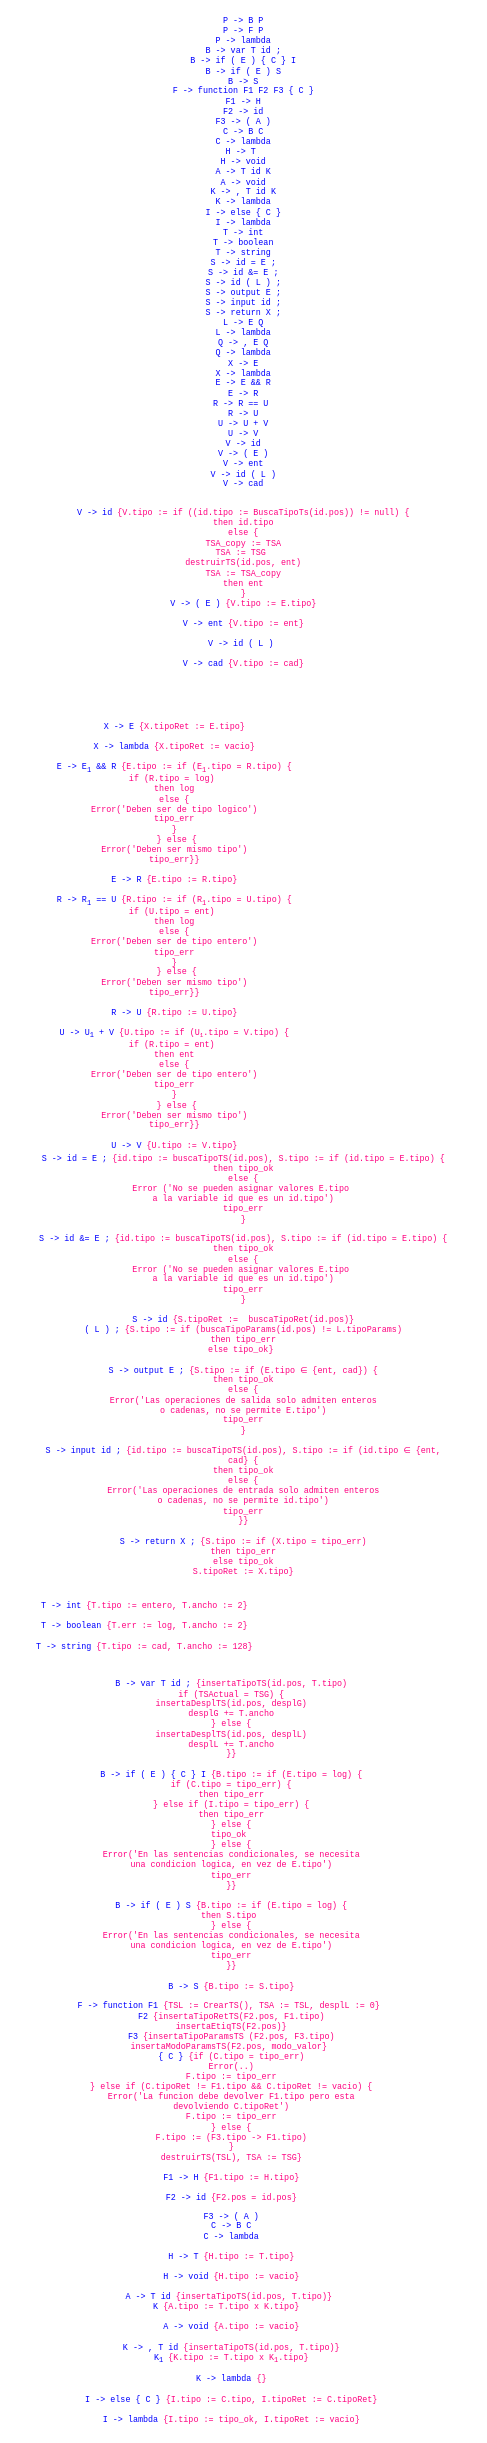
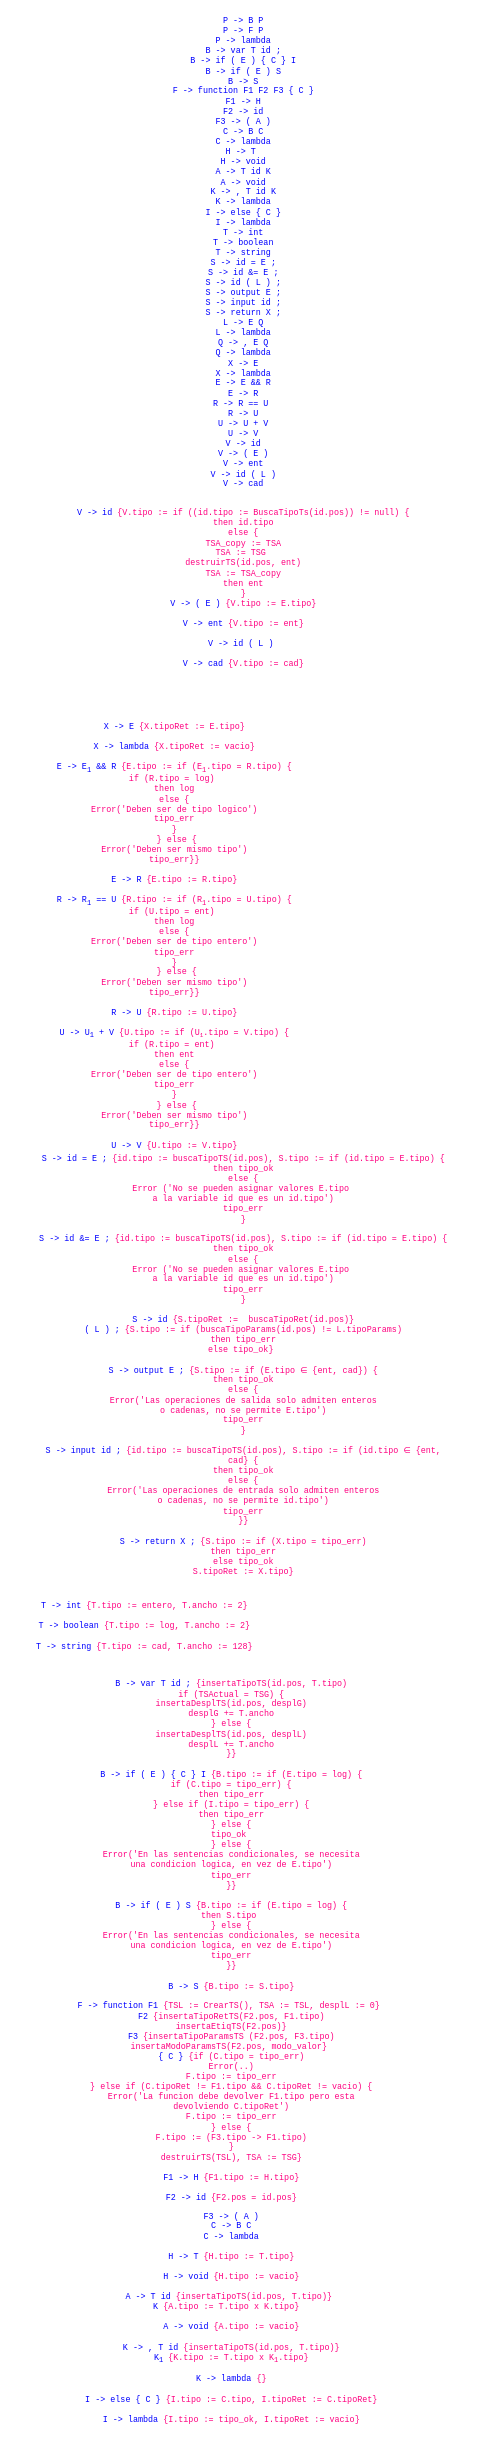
node "T -> int {T.tipo := entero, T.ancho := 2} T -> boolean {T.err := log, T.ancho := 2} T -> string {T.tipo := cad, T.ancho := 128}": label "T -> int {T.tipo := entero, T.ancho := 2} T -> boolean {T.err := log, T.ancho := 2} T -> string {T.tipo := cad, T.ancho := 128}" -> "T -> int {T.tipo := entero, T.ancho := 2} T -> boolean {T.tipo := log, T.ancho := 2} T -> string {T.tipo := cad, T.ancho := 128}"
